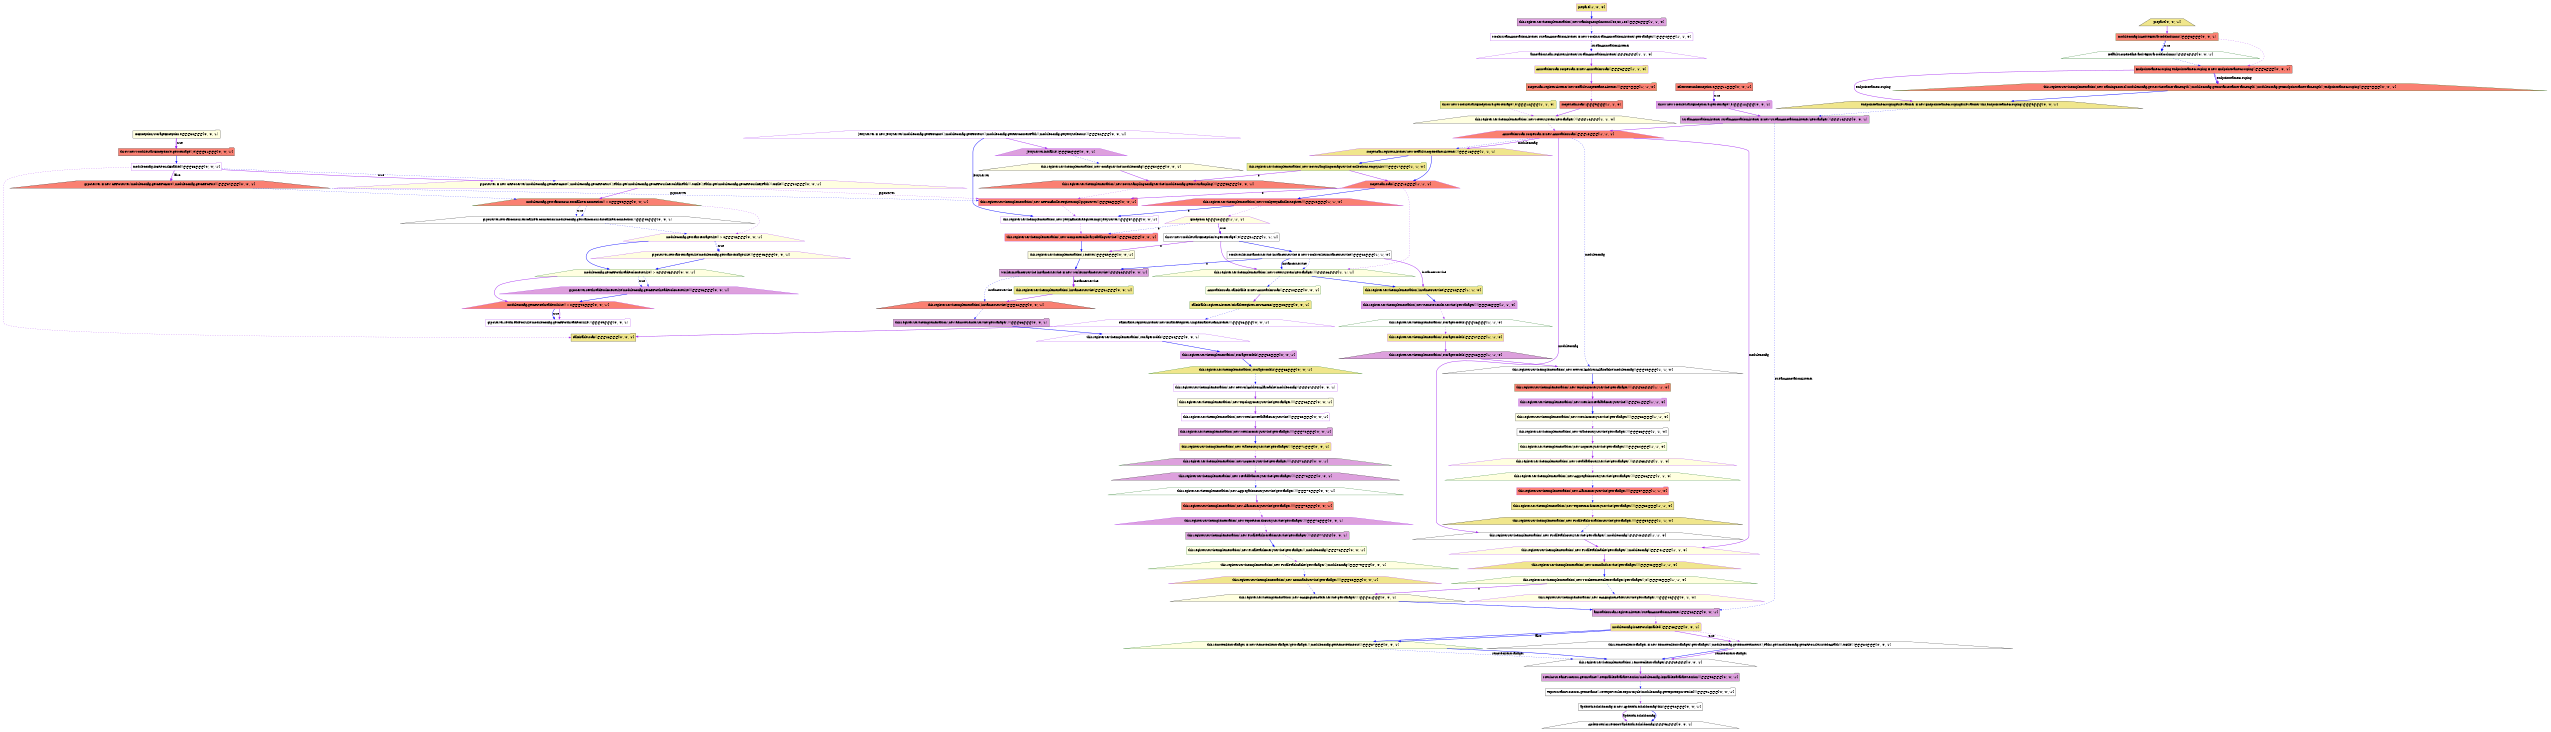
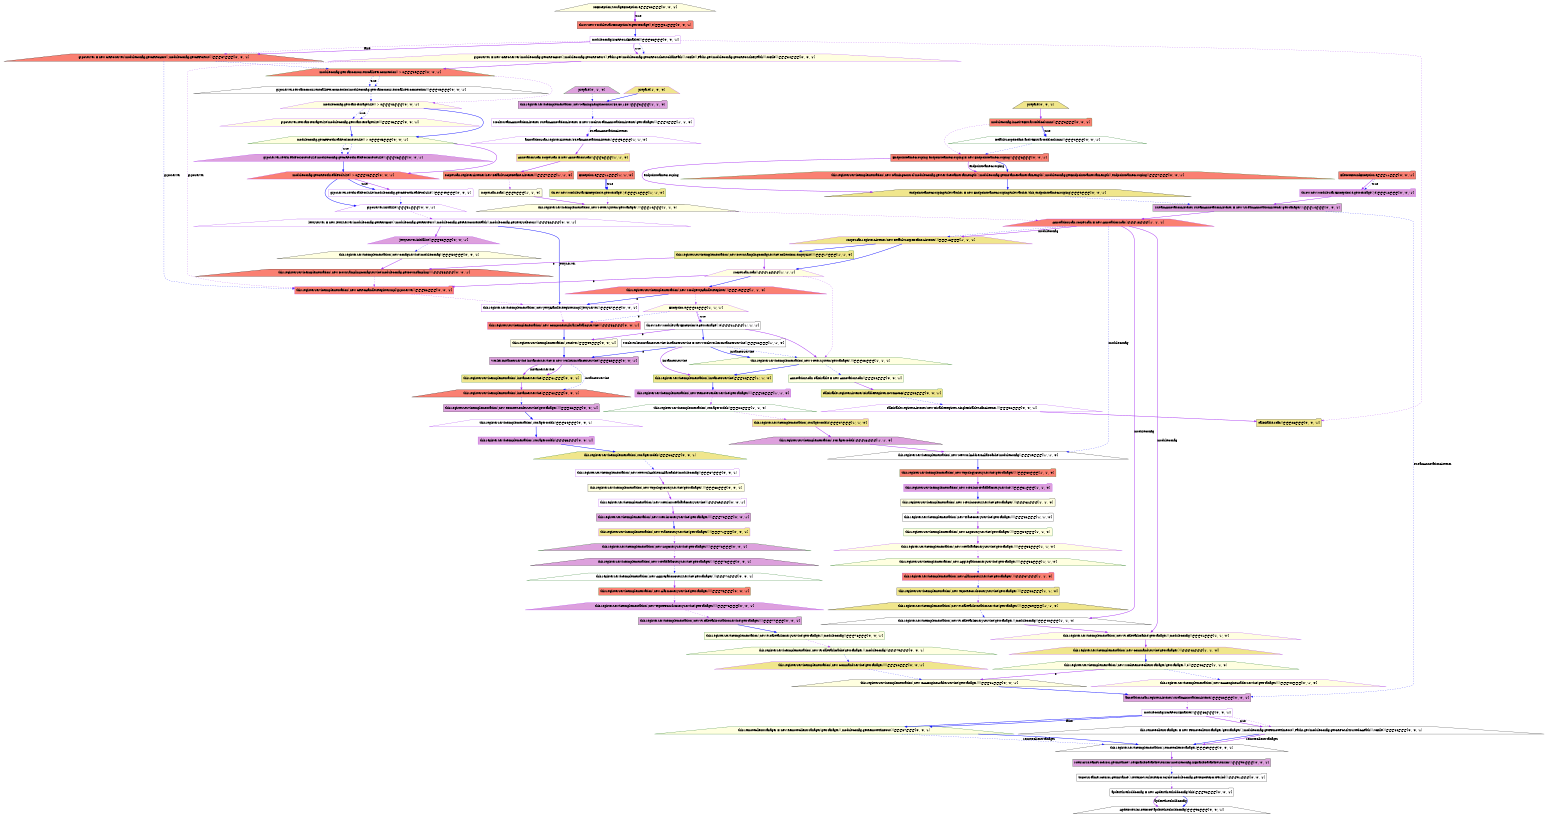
node "prepare['1', '0', '0']": shape folder -> trapezium
node "prepare['0', '1', '0']": added
node "scopeScan.scan()@@@9@@@['1', '1', '0']": fillcolor salmon -> lightyellow
node "IOException|StorageException e@@@30@@@['0', '0', '1']": shape folder -> trapezium
node "Exception e@@@11@@@['1', '1', '0']": added
node "scopeScan.scan()@@@18@@@['1', '1', '1']": fillcolor salmon -> lightyellow
node "grpcServer.initialize()@@@51@@@['0', '0', '1']": added
node "moduleConfig.isGRPCSslEnabled()@@@83@@@['0', '0', '1']": fillcolor khaki -> white
